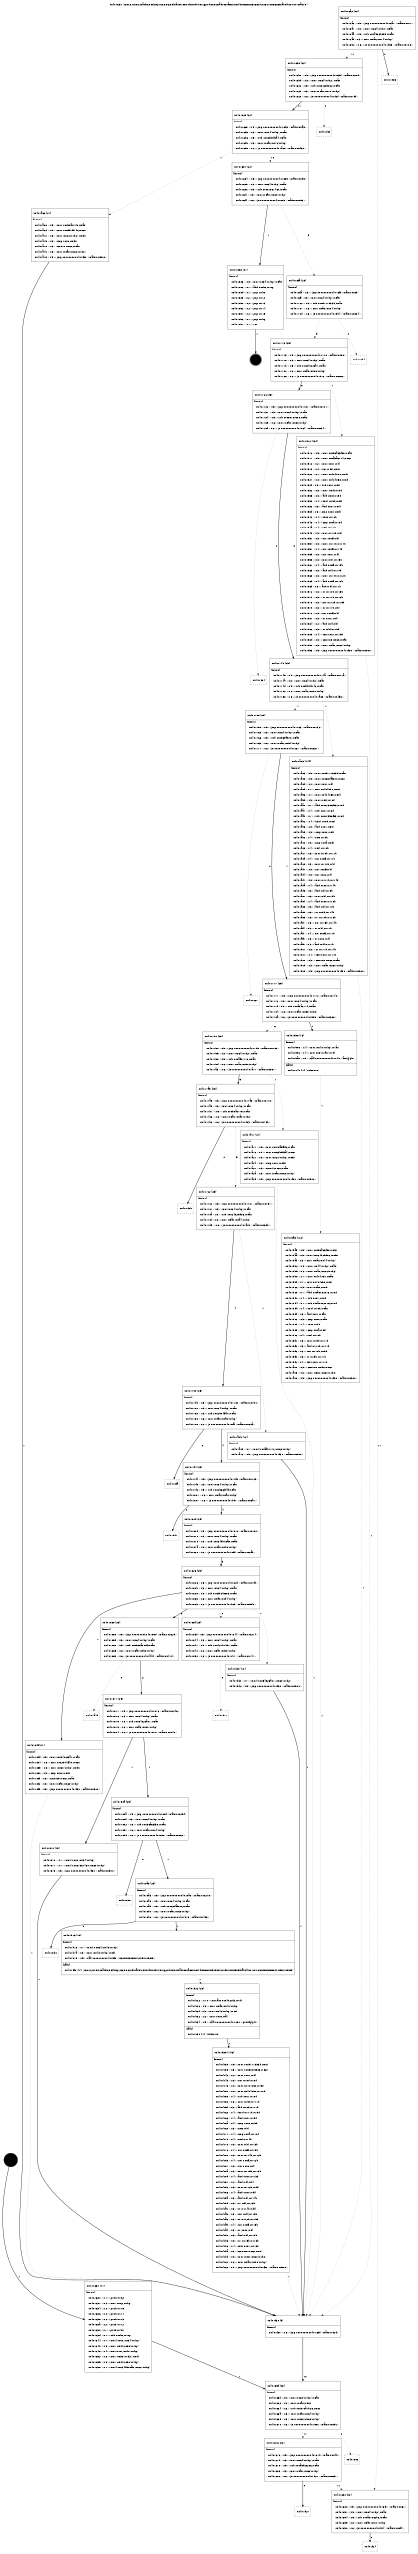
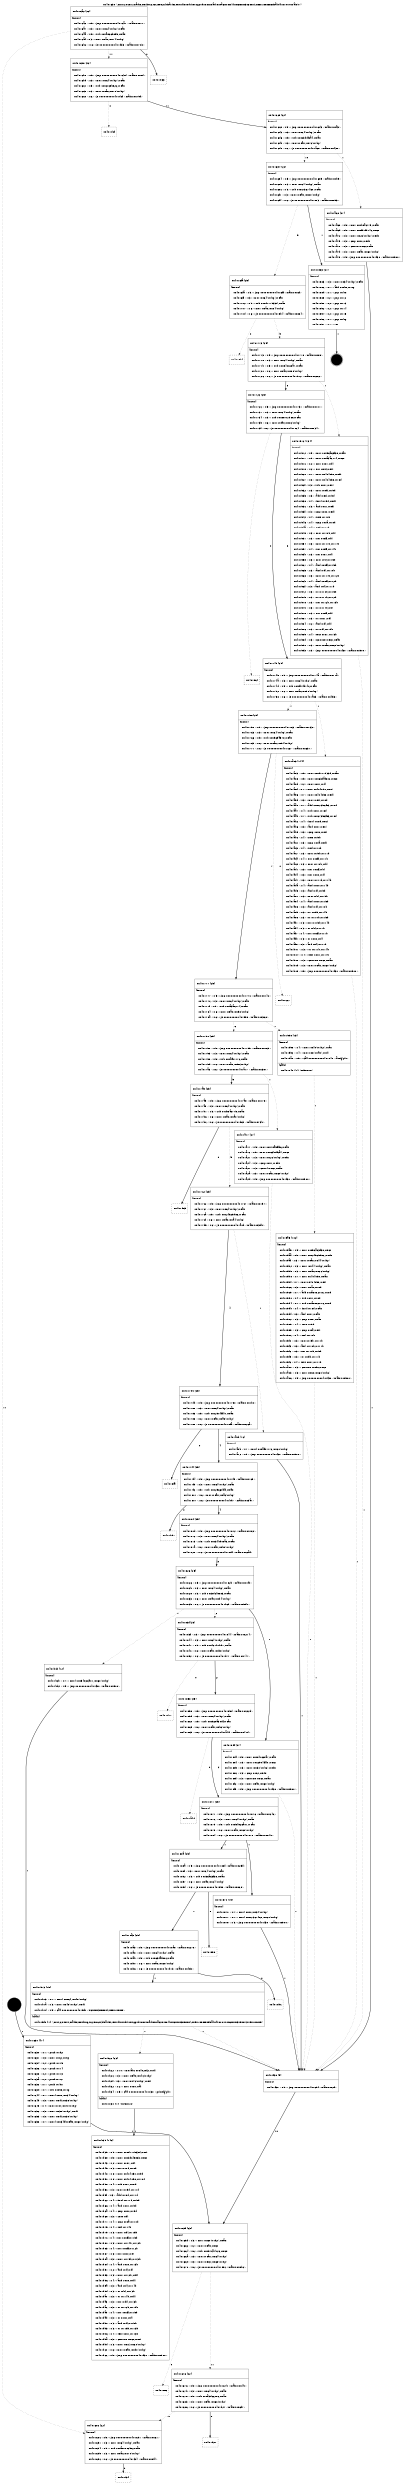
edge "0x401777 [25]" -> "0x401998 [13]": style bold -> dotted
edge "0x401826 [25]" -> "0x401858 [25]": now "0x40183f [25]" -> "0x401858 [25]"
edge "0x401b39 [146]" -> "0x401f30 [5]": now "0x401b13 [15]" -> "0x401f30 [5]"
